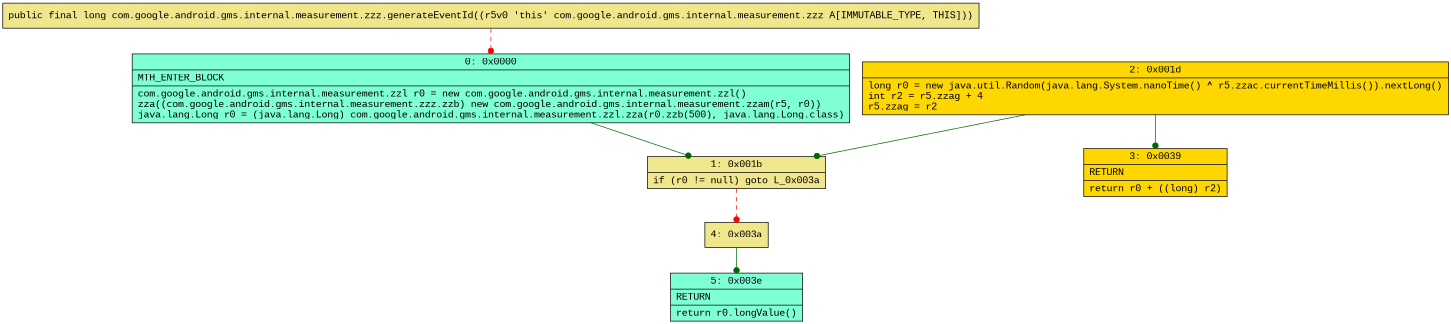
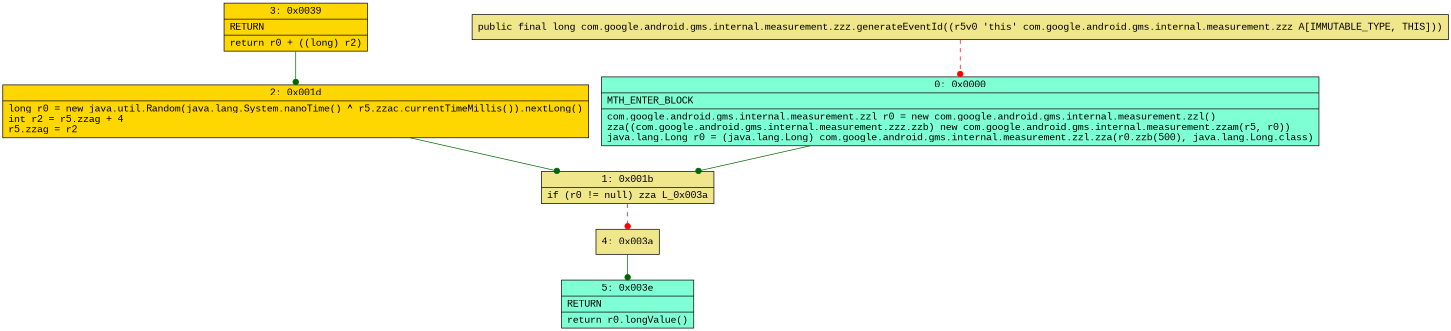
edge "2: 0x001d" -> "3: 0x0039": reversed
node "1: 0x001b": text "if (r0 != null) goto L_0x003a" -> "if (r0 != null) zza L_0x003a"
